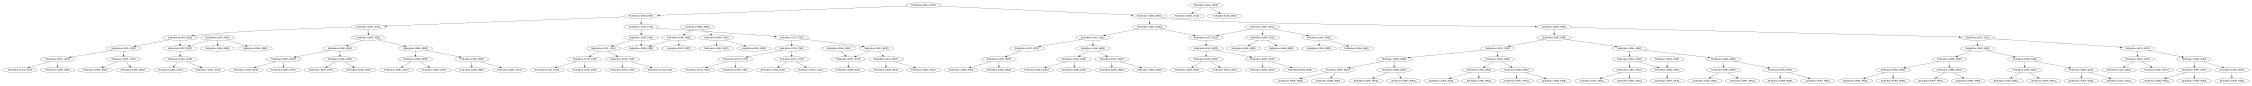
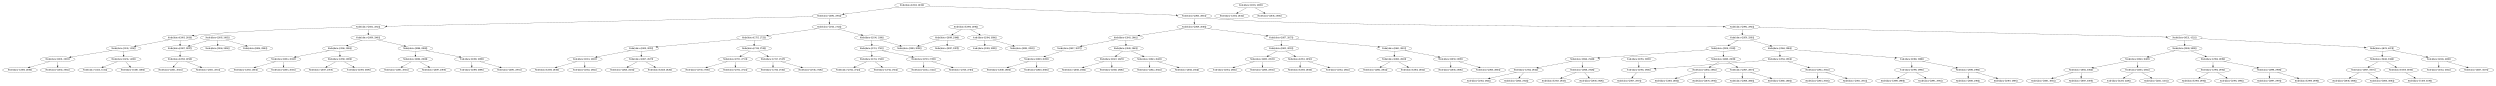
edge "Node{data=[2861, 2861]}" -> "Node{data=[2857, 2857]}": reversed
edge "Node{data=[2826, 2826]}" -> "Node{data=[2827, 2827]}": reversed
